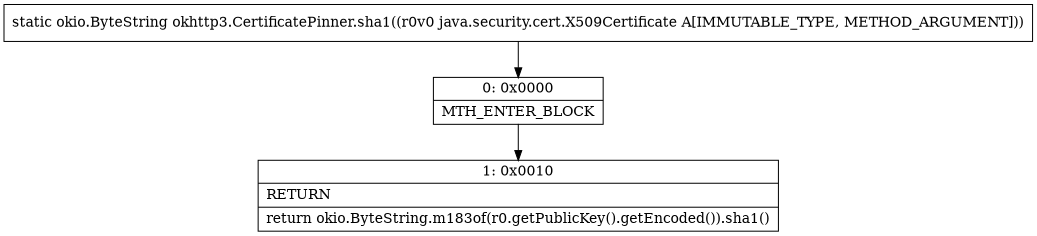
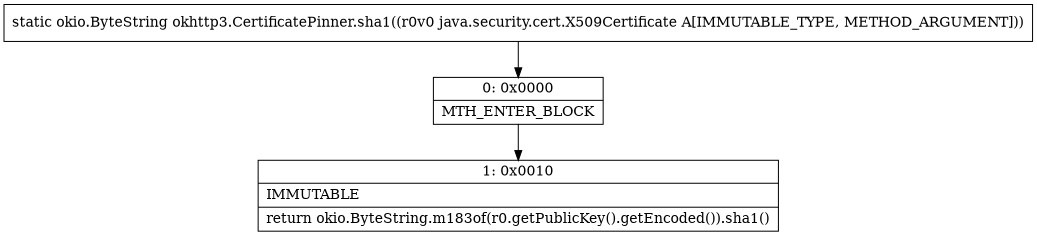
node "1: 0x0010": text "RETURN" -> "IMMUTABLE"
